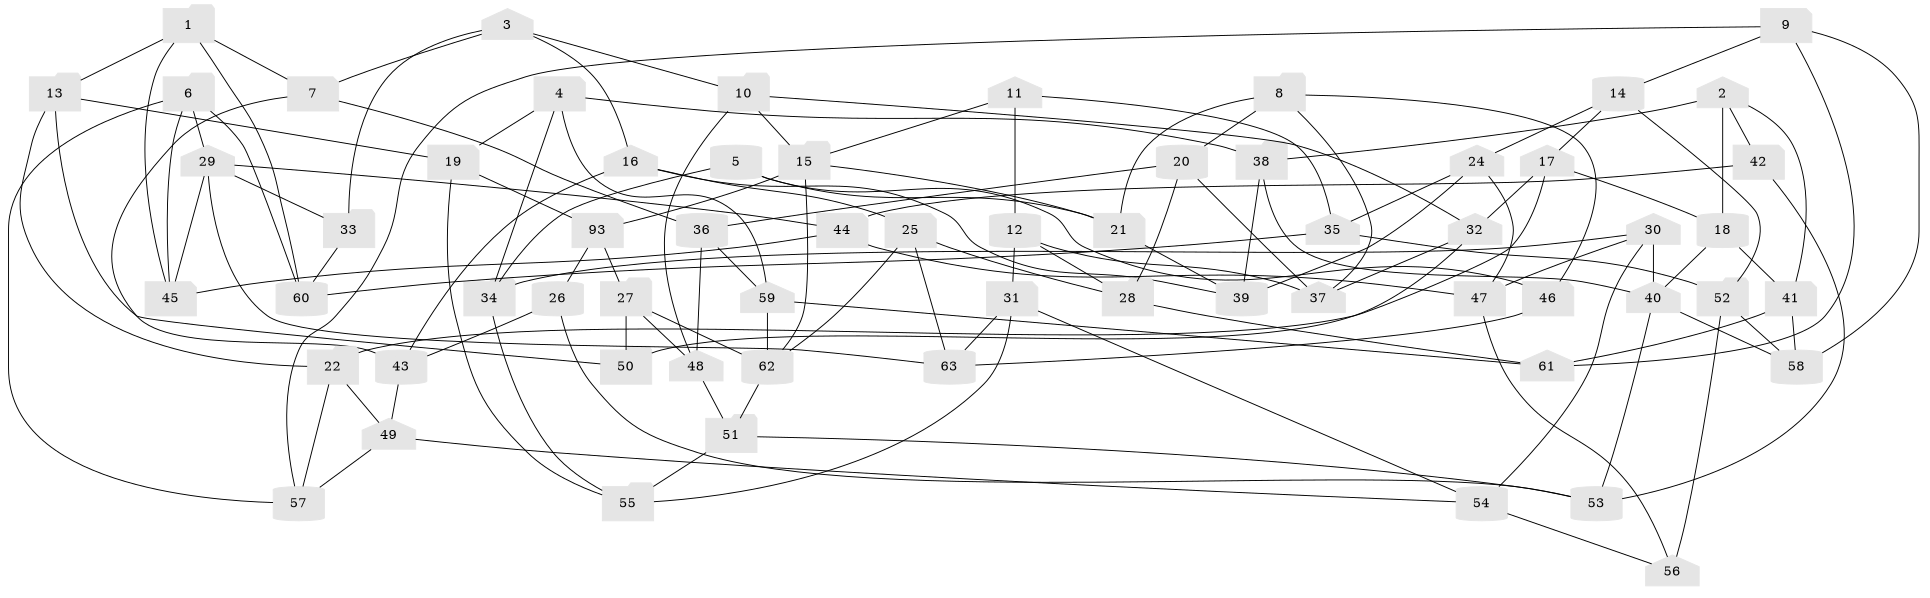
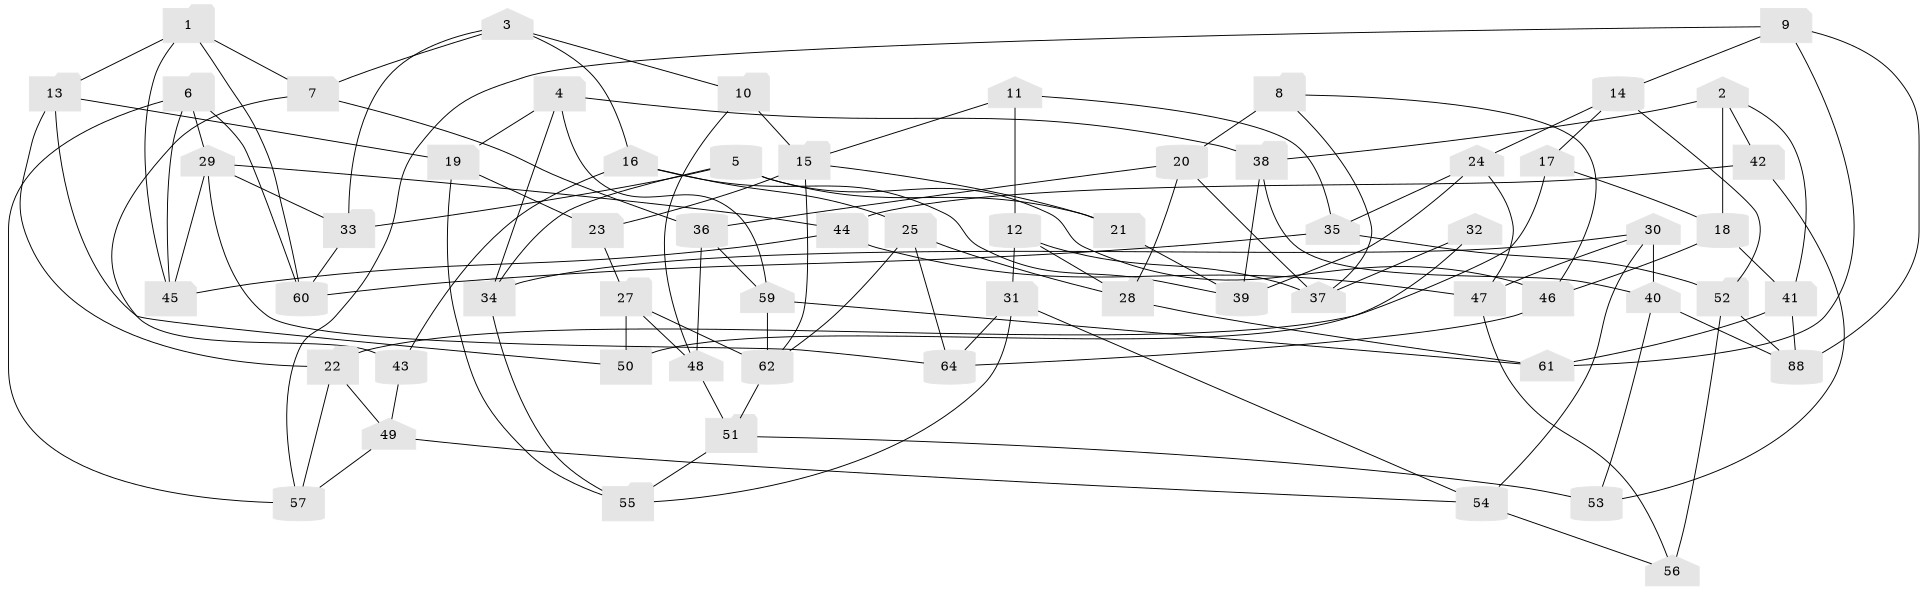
edge "8" -- "21": removed
edge "10" -- "32": removed
edge "17" -- "32": removed
edge "5" -- "33": added
node "93": label "93" -> "23"
edge "18" -- "40": now "18" -- "46"
node "26": removed
node "63": label "63" -> "64"
node "58": label "58" -> "88"
